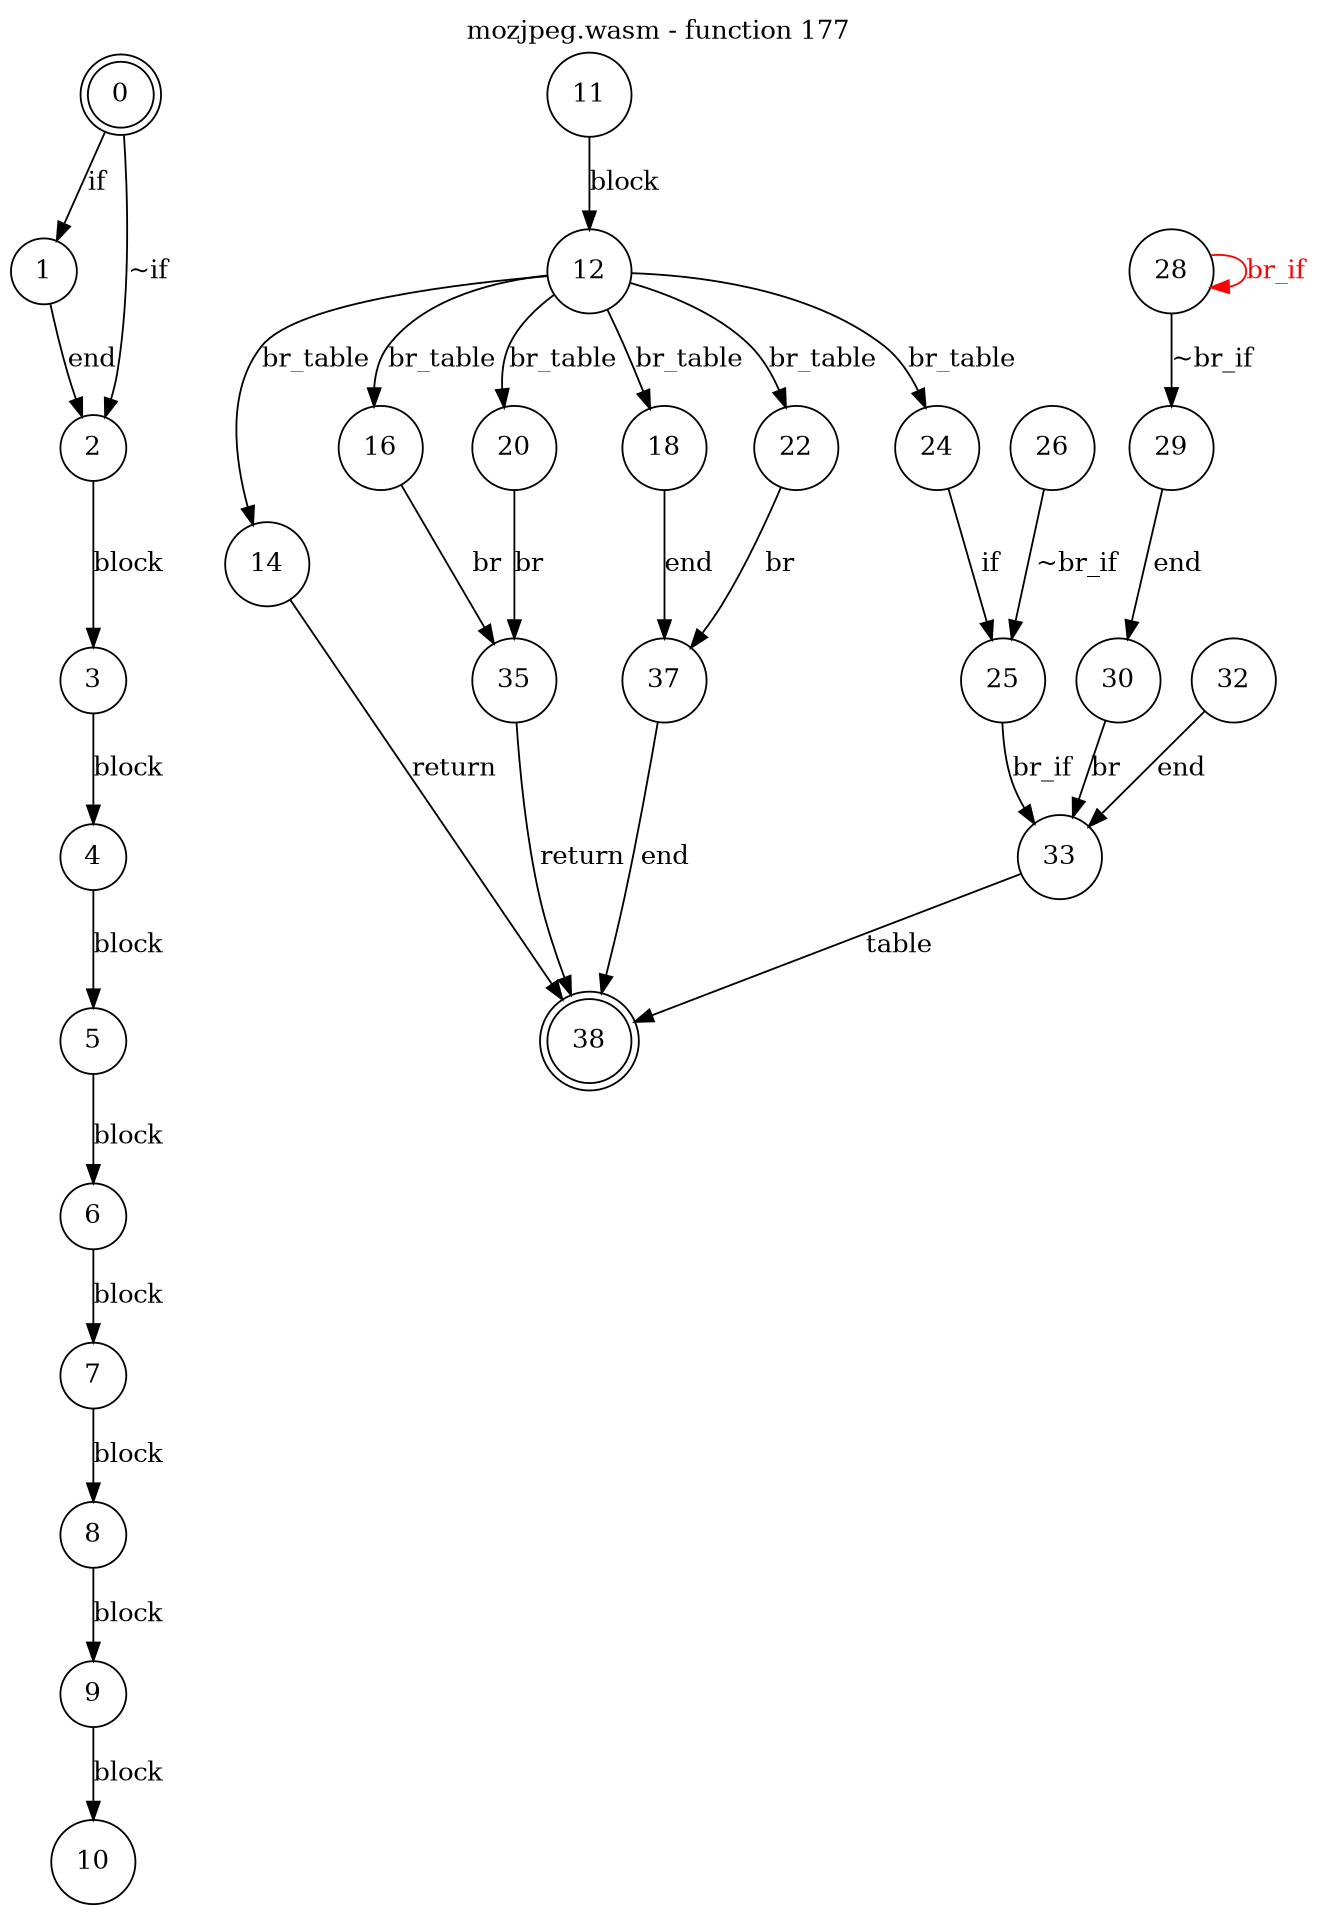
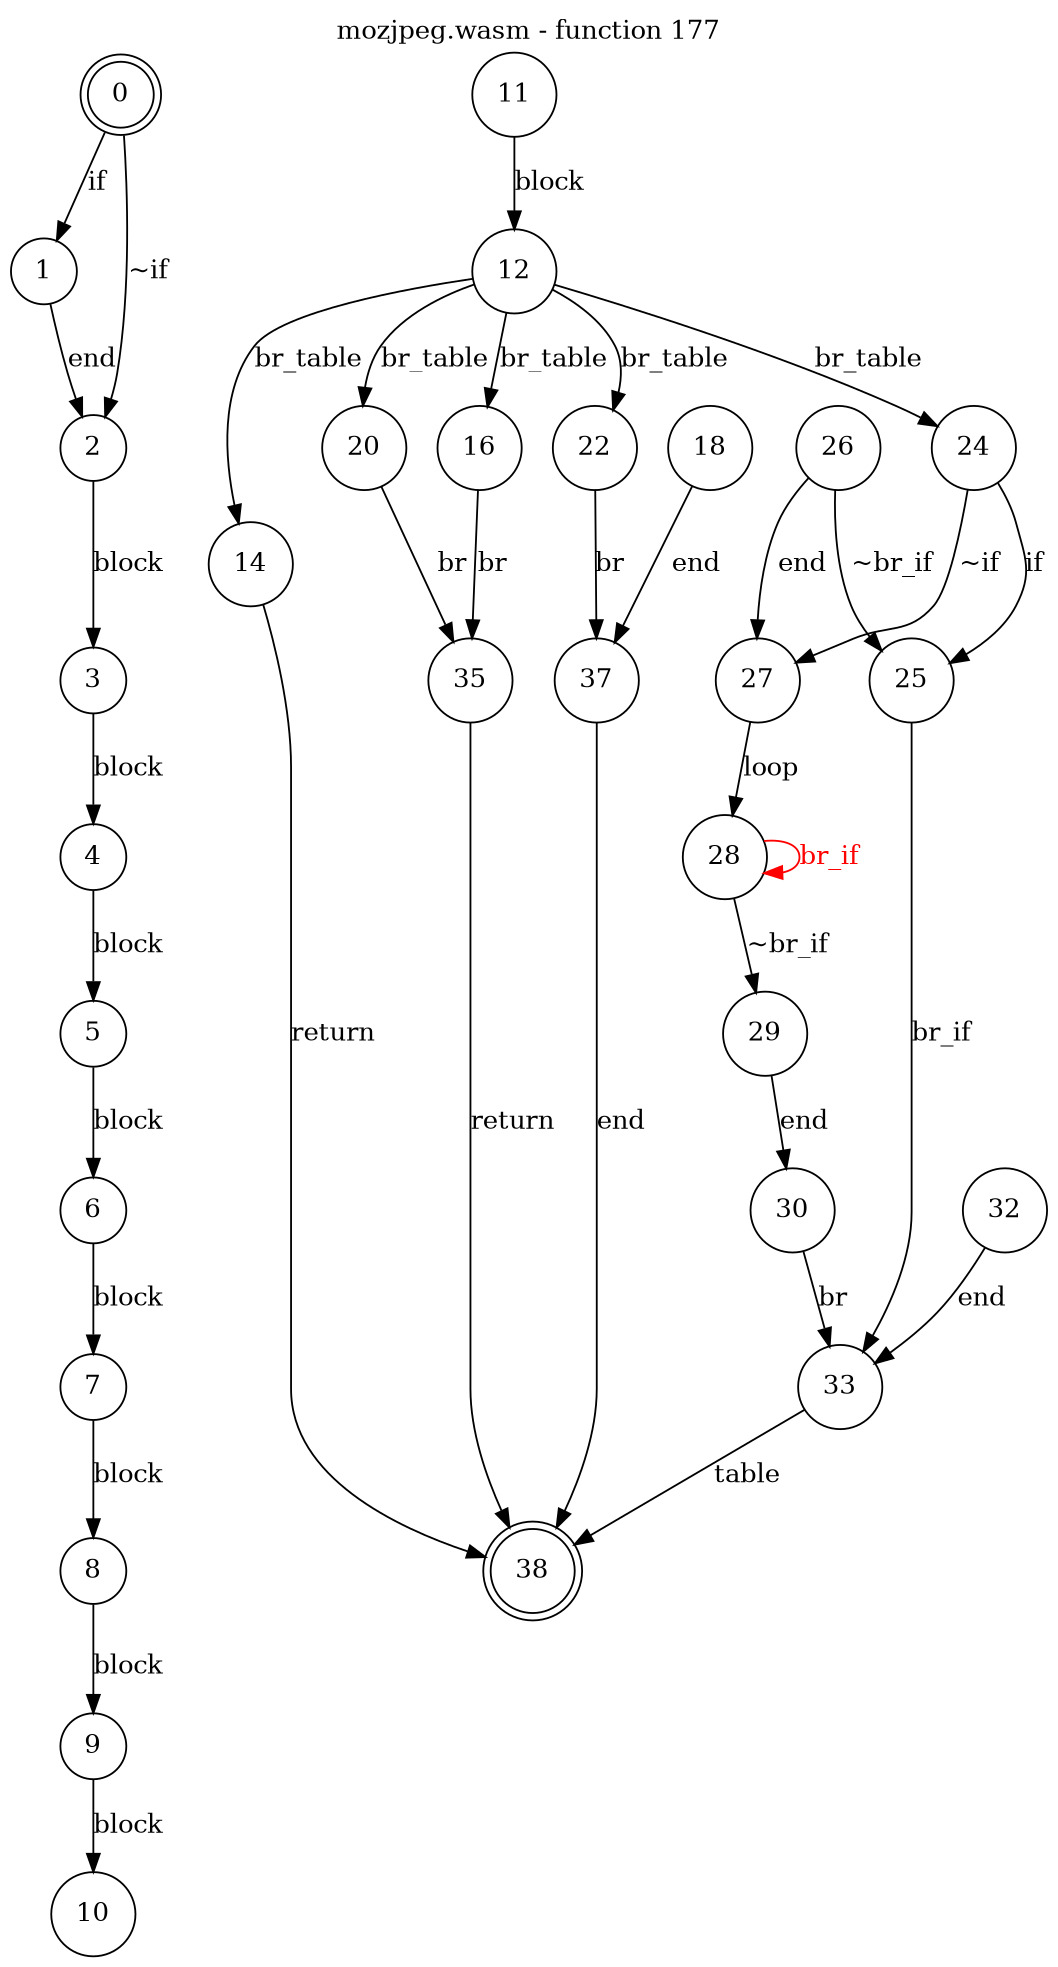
edge "12" -> "18": removed, label "br_table"
node "27": added
